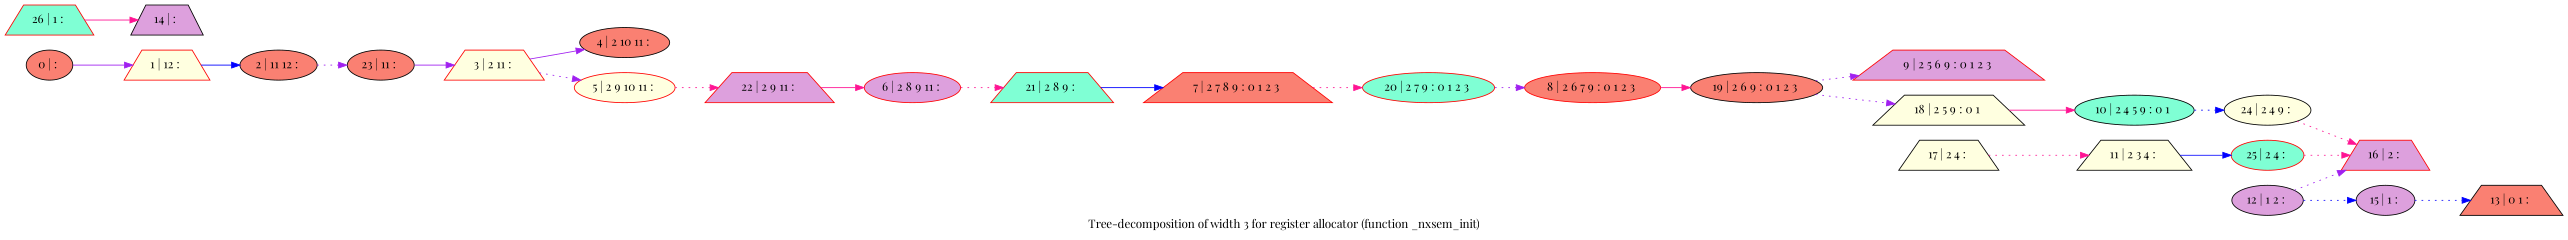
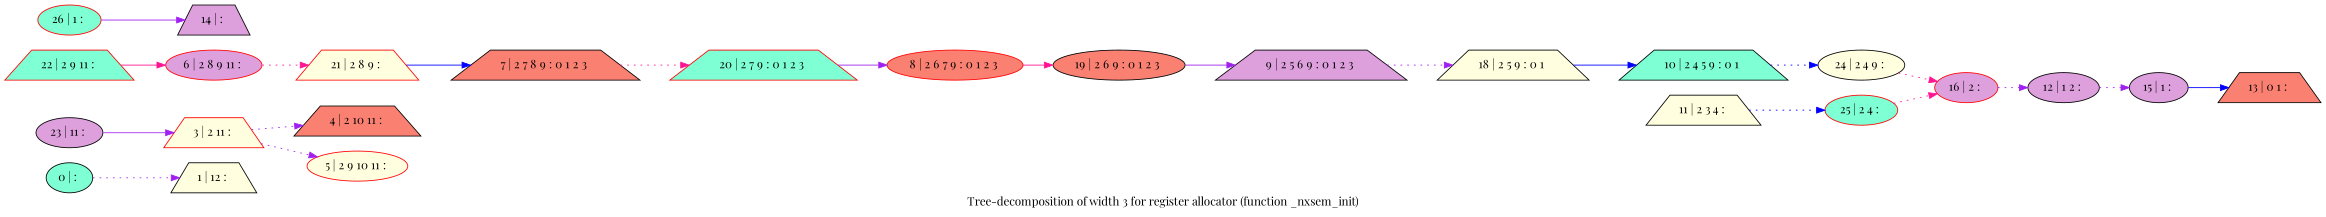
node "26 | 1 :": shape trapezium -> ellipse
edge "26 | 1 :" -> "14 | :": color deeppink -> purple
node "4 | 2 10 11 :": shape ellipse -> trapezium
edge "3 | 2 11 :" -> "4 | 2 10 11 :": style solid -> dotted
node "0 | :": fillcolor salmon -> aquamarine
edge "0 | :" -> "1 | 12 :": style solid -> dotted
node "1 | 12 :": color red -> black
node "2 | 11 12 :": removed
node "23 | 11 :": fillcolor salmon -> plum
node "9 | 2 5 6 9 : 0 1 2 3": color red -> black
edge "19 | 2 6 9 : 0 1 2 3" -> "9 | 2 5 6 9 : 0 1 2 3": style dotted -> solid
edge "5 | 2 9 10 11 :" -> "22 | 2 9 11 :": removed
node "22 | 2 9 11 :": fillcolor plum -> aquamarine
node "21 | 2 8 9 :": fillcolor aquamarine -> lightyellow
node "7 | 2 7 8 9 : 0 1 2 3": color red -> black
node "20 | 2 7 9 : 0 1 2 3": shape ellipse -> trapezium
edge "20 | 2 7 9 : 0 1 2 3" -> "8 | 2 6 7 9 : 0 1 2 3": style dotted -> solid
edge "19 | 2 6 9 : 0 1 2 3" -> "18 | 2 5 9 : 0 1": now "9 | 2 5 6 9 : 0 1 2 3" -> "18 | 2 5 9 : 0 1"
edge "18 | 2 5 9 : 0 1" -> "10 | 2 4 5 9 : 0 1": color deeppink -> blue
node "10 | 2 4 5 9 : 0 1": shape ellipse -> trapezium
node "17 | 2 4 :": removed
edge "11 | 2 3 4 :" -> "25 | 2 4 :": style solid -> dotted
node "16 | 2 :": shape trapezium -> ellipse
edge "12 | 1 2 :" -> "16 | 2 :": reversed
edge "12 | 1 2 :" -> "15 | 1 :": color blue -> purple
edge "15 | 1 :" -> "13 | 0 1 :": style dotted -> solid
